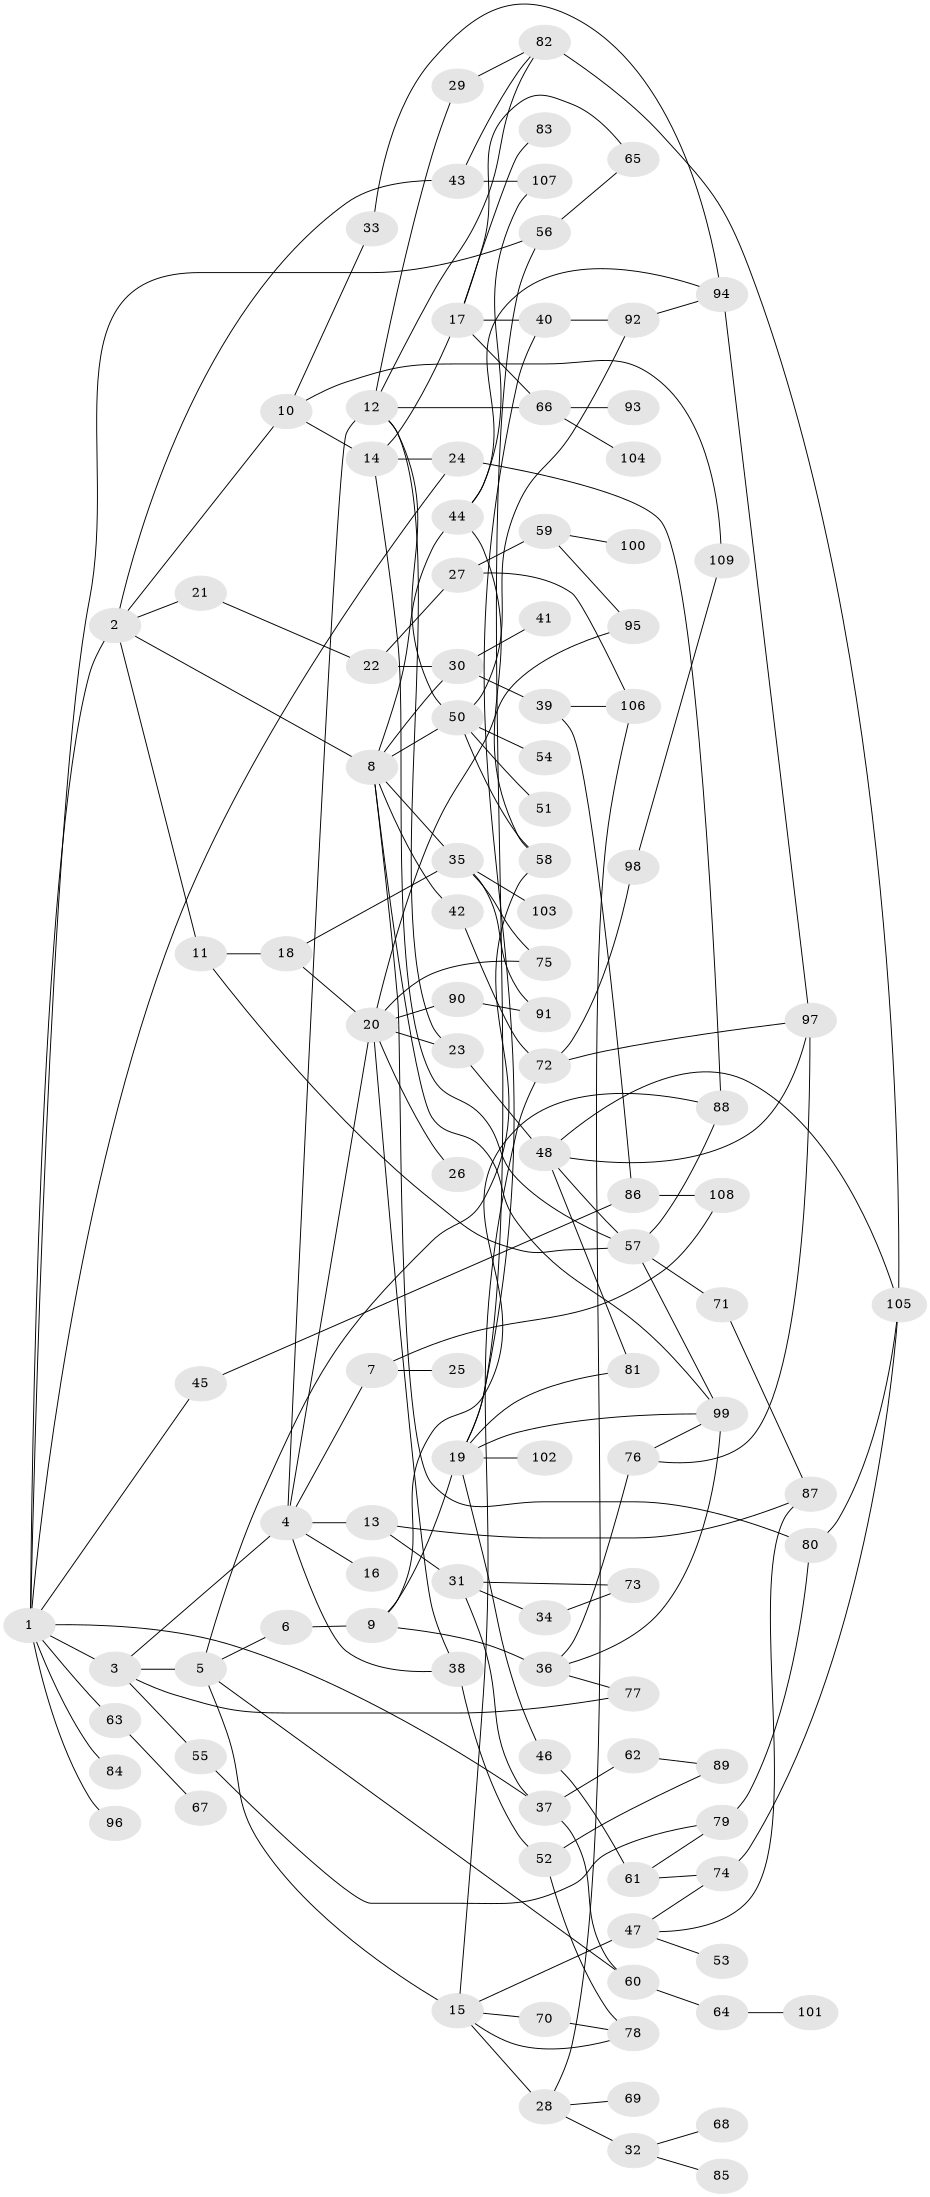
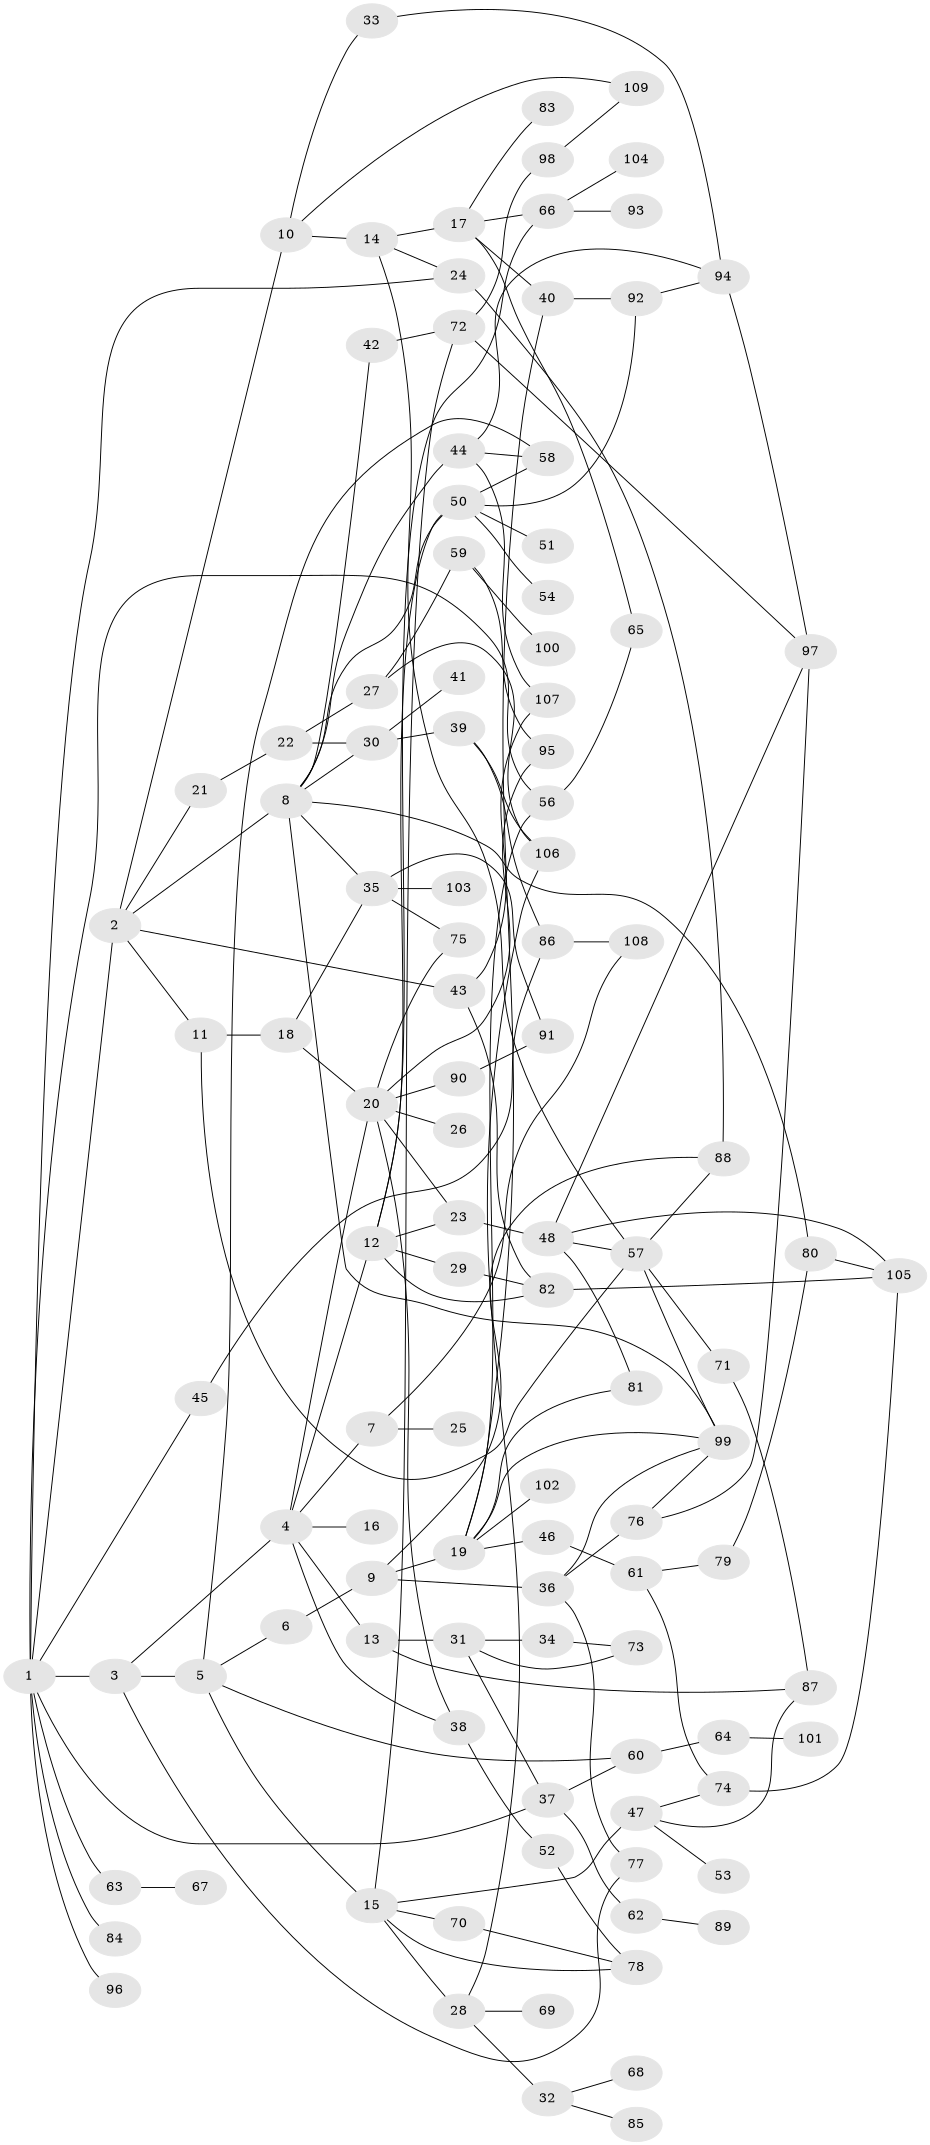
node "55": removed
edge "89" -- "52": removed
